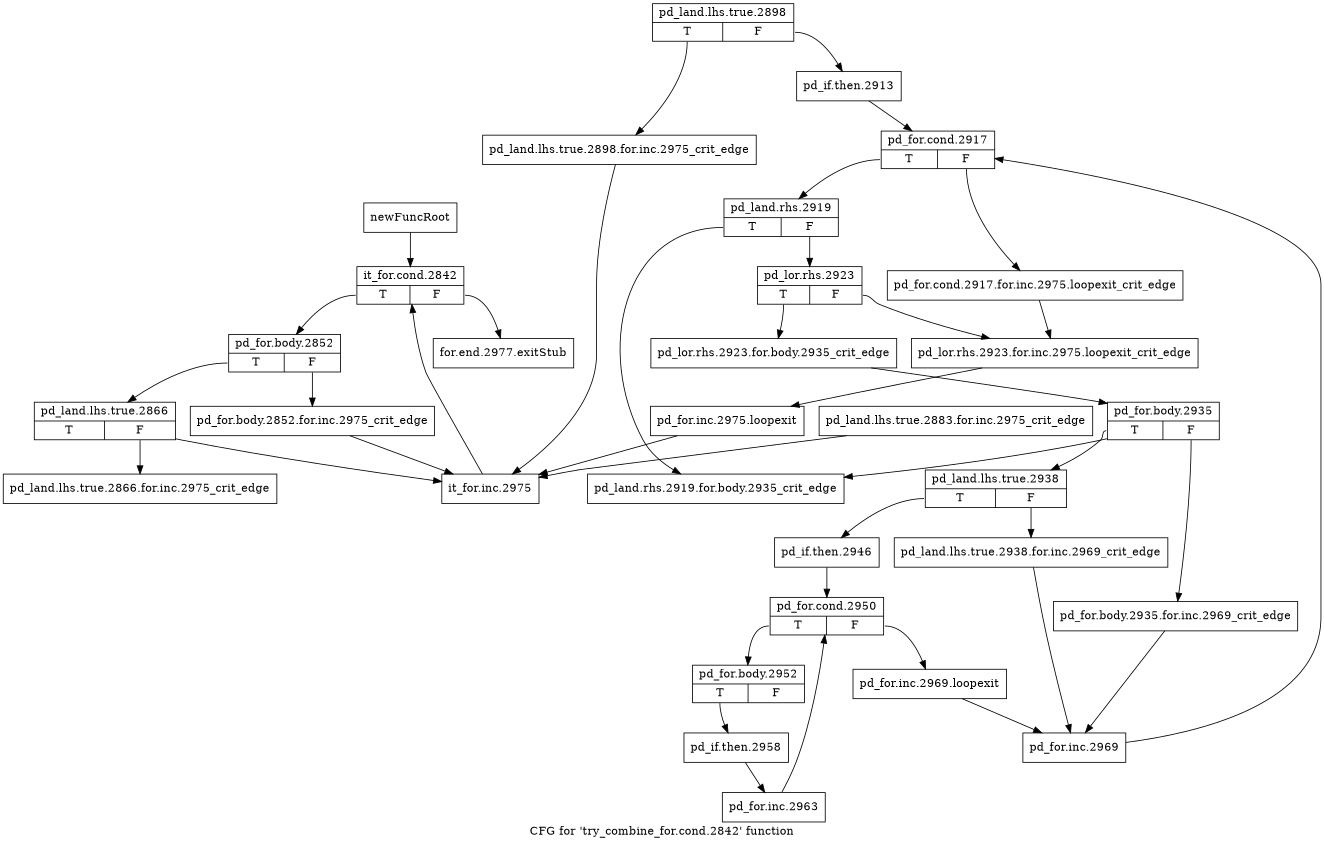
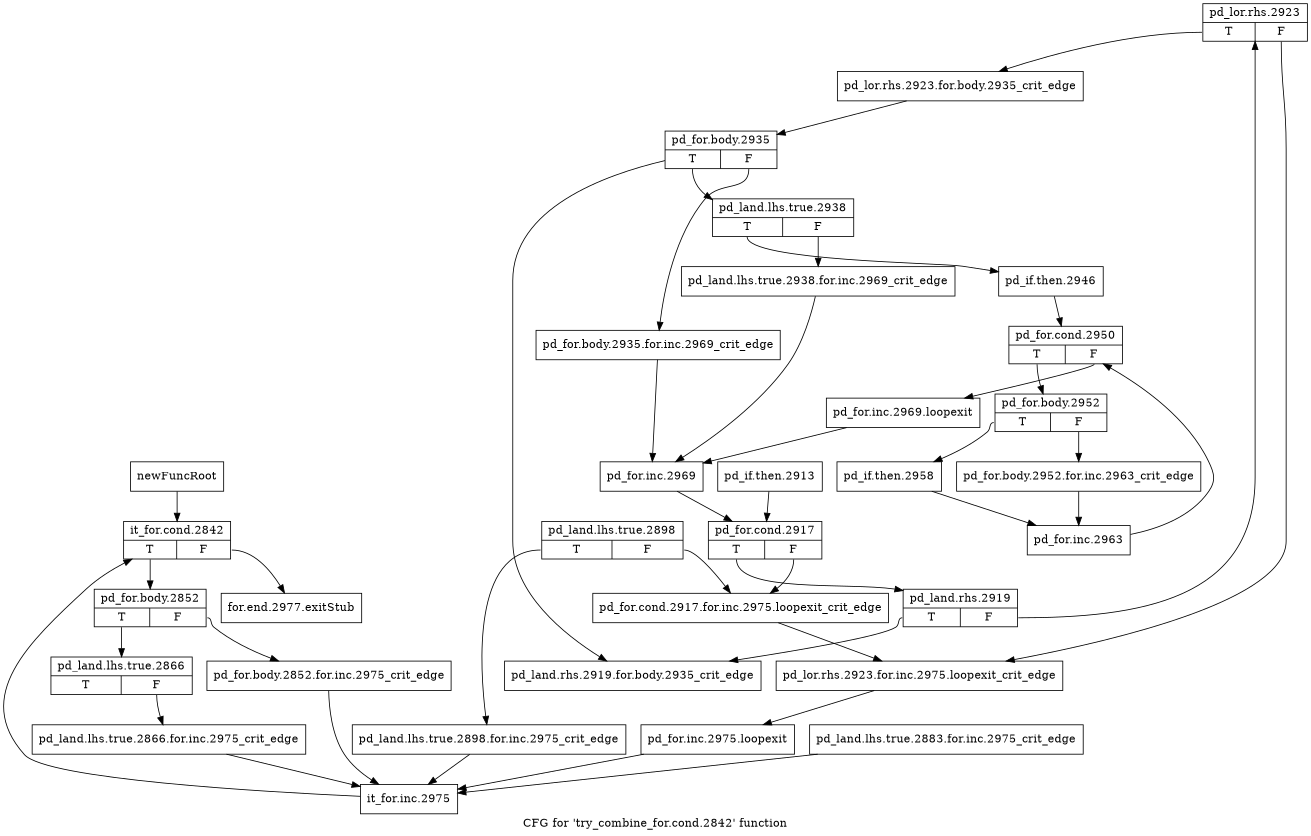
edge "pd_land.lhs.true.2898" -> "pd_if.then.2913": now "pd_land.lhs.true.2898" -> "pd_for.cond.2917.for.inc.2975.loopexit_crit_edge"
edge "pd_land.lhs.true.2866" -> "it_for.inc.2975": now "pd_land.lhs.true.2866.for.inc.2975_crit_edge" -> "it_for.inc.2975"
node "pd_for.body.2952.for.inc.2963_crit_edge": added
